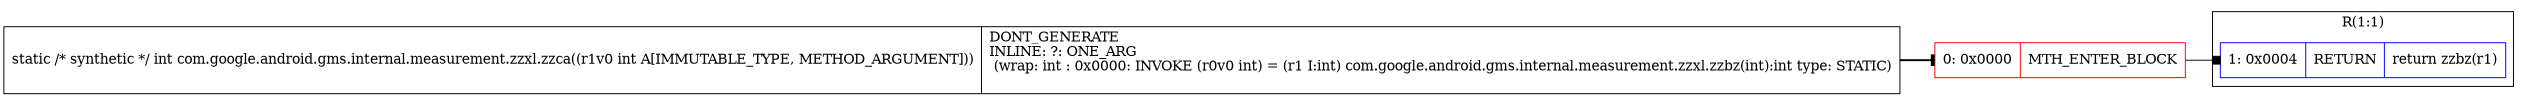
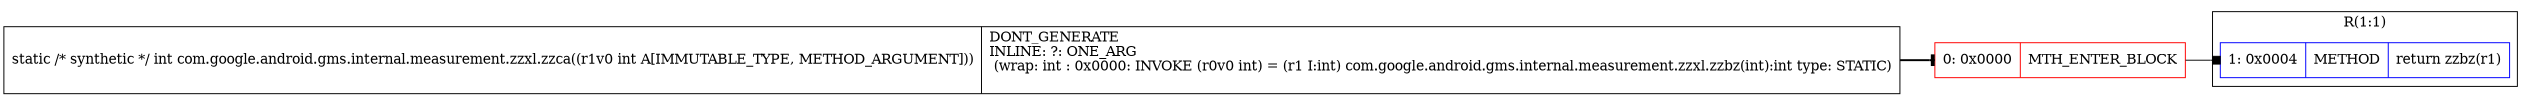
node "1: 0x0004": text "RETURN" -> "METHOD"
